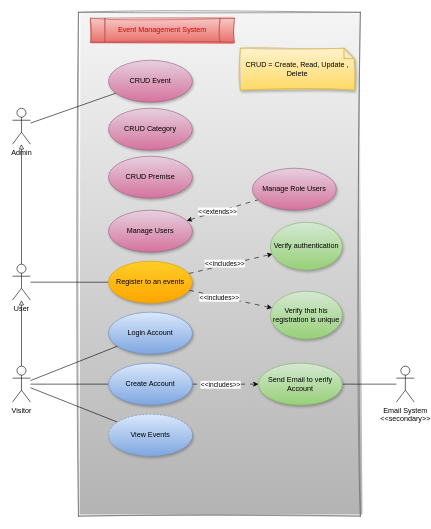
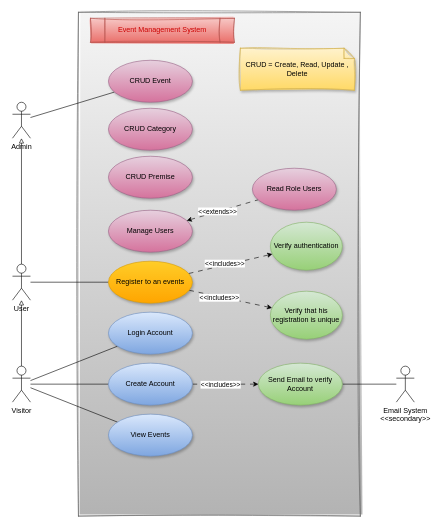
node "Admin": moved (21, 126) -> (21, 120)
node "Manage Role Users": label "Manage Role Users" -> "Read Role Users"
node "View Events": style dashed -> solid
